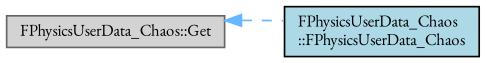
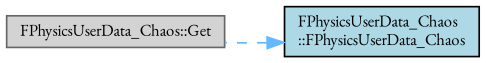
edge "FPhysicsUserData_Chaos ::FPhysicsUserData_Chaos" -> "FPhysicsUserData_Chaos::Get": reversed
